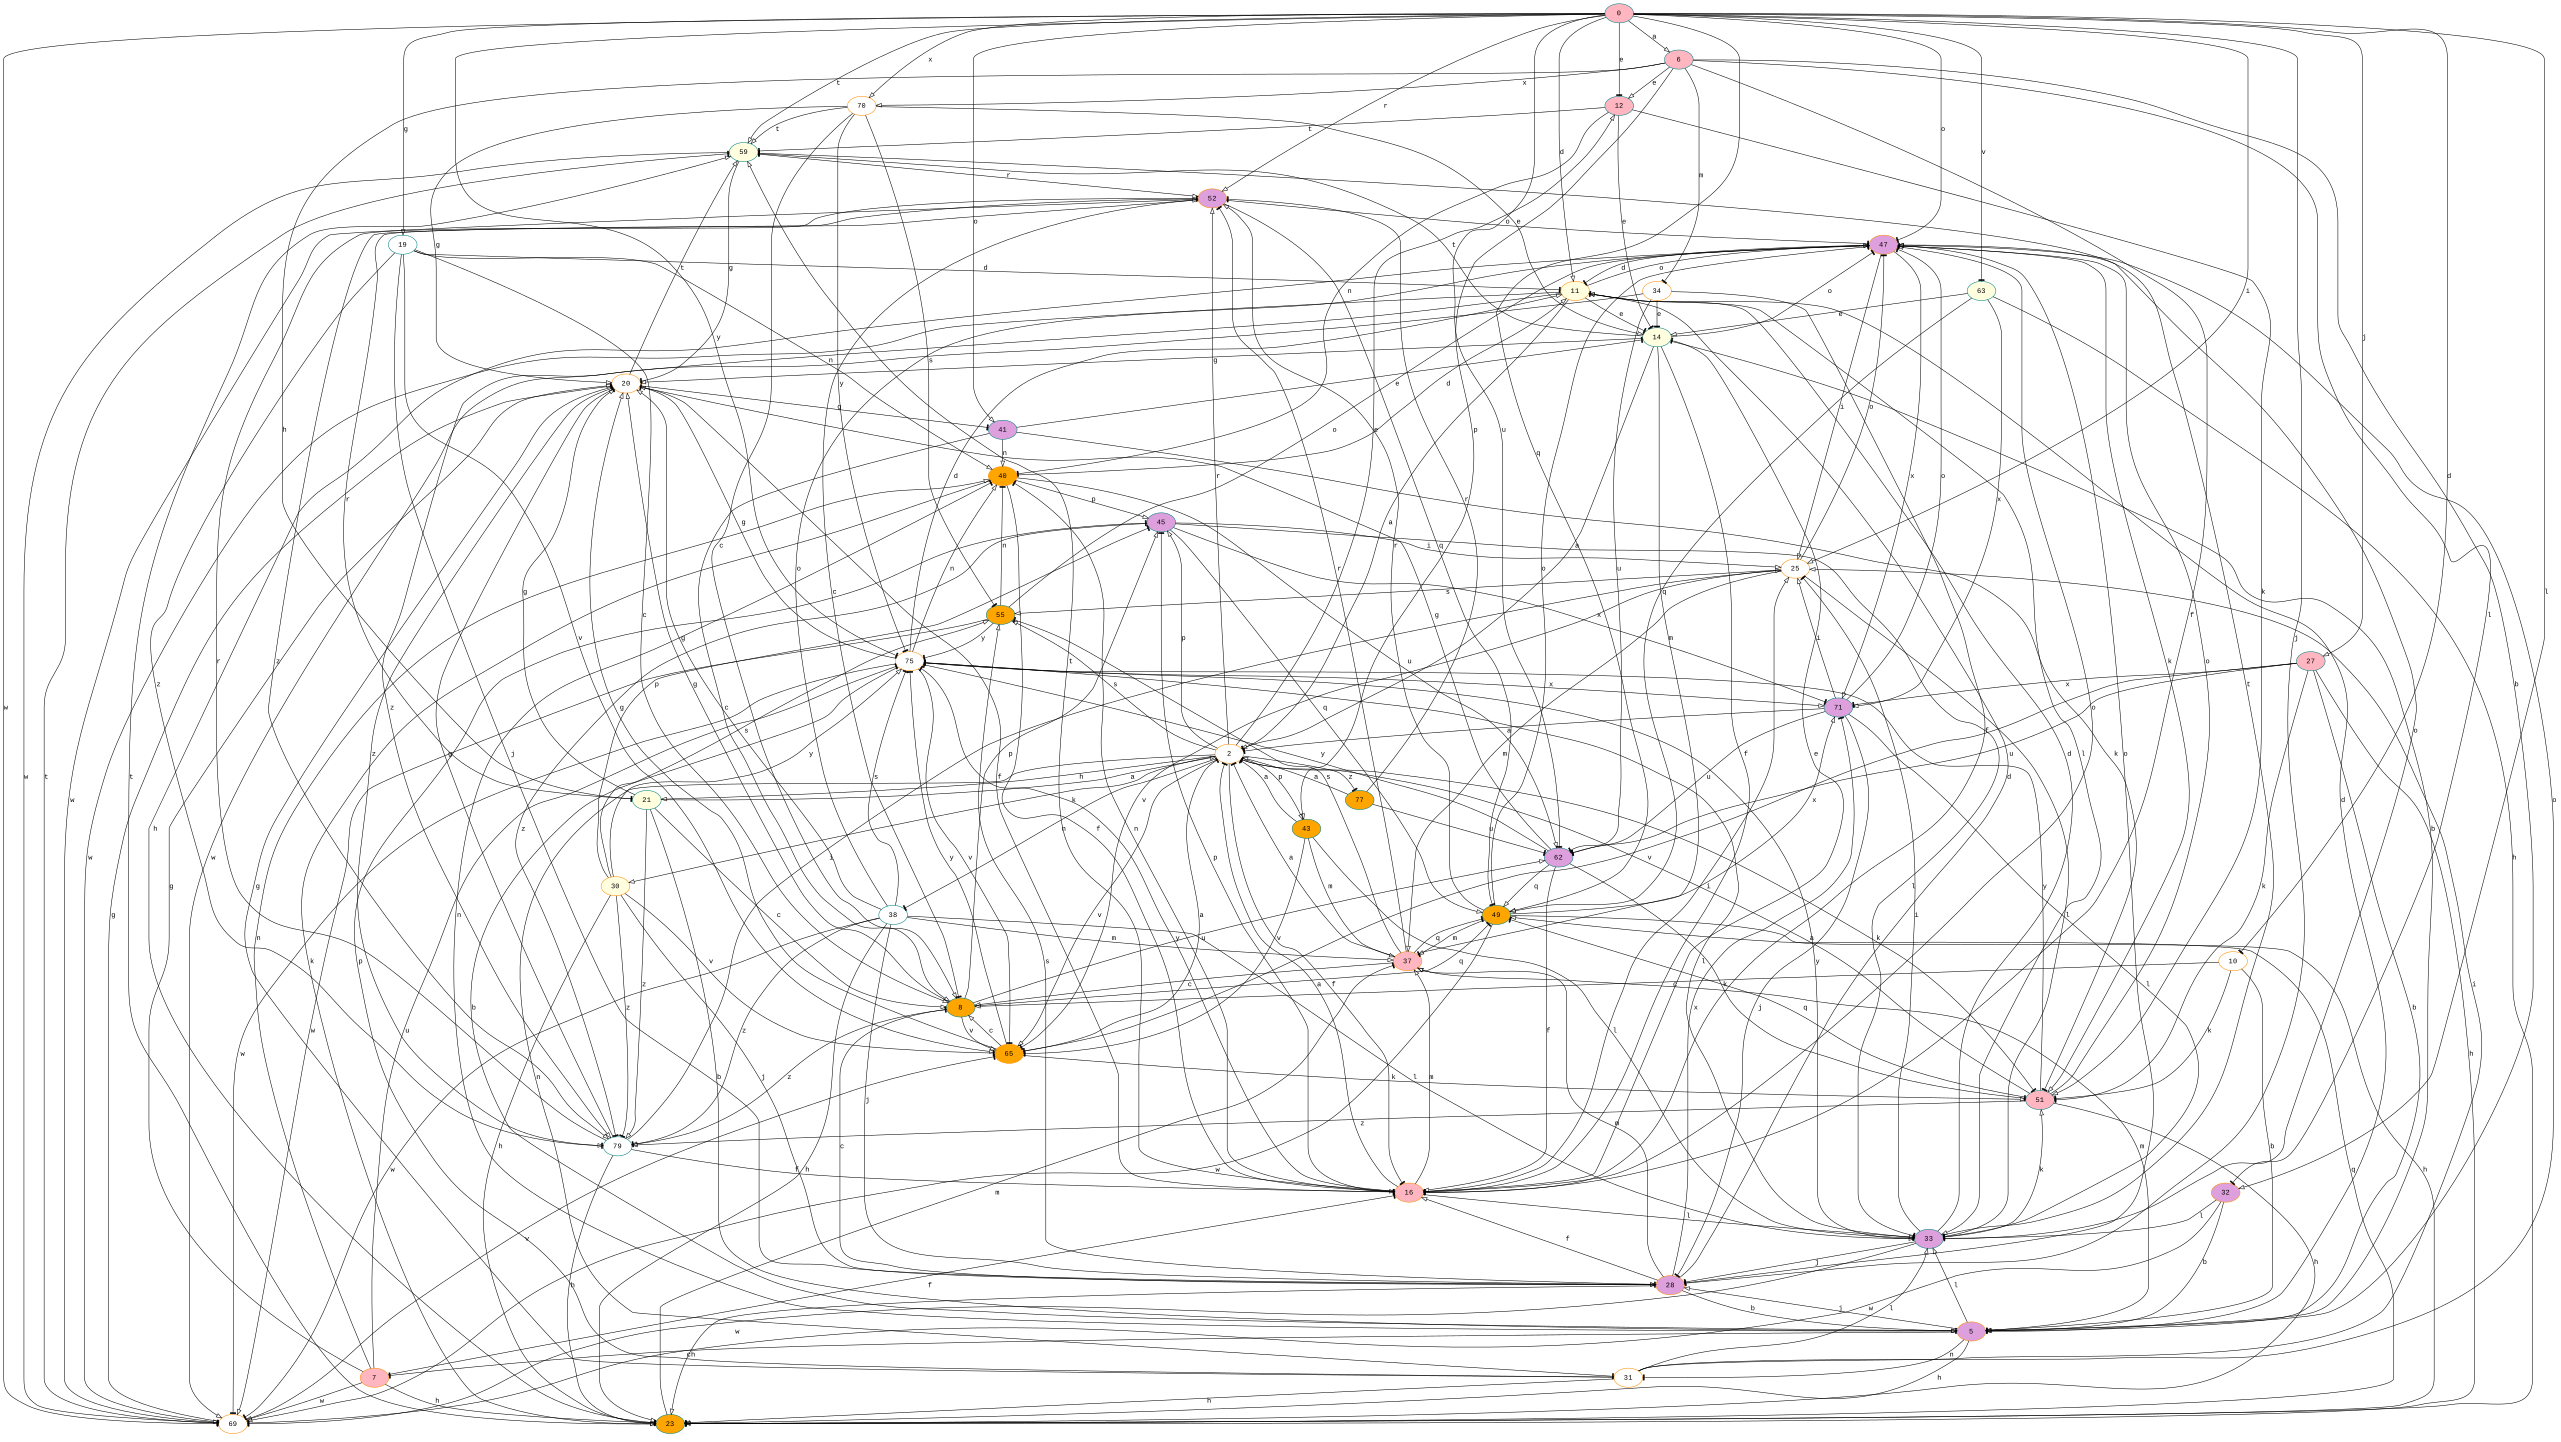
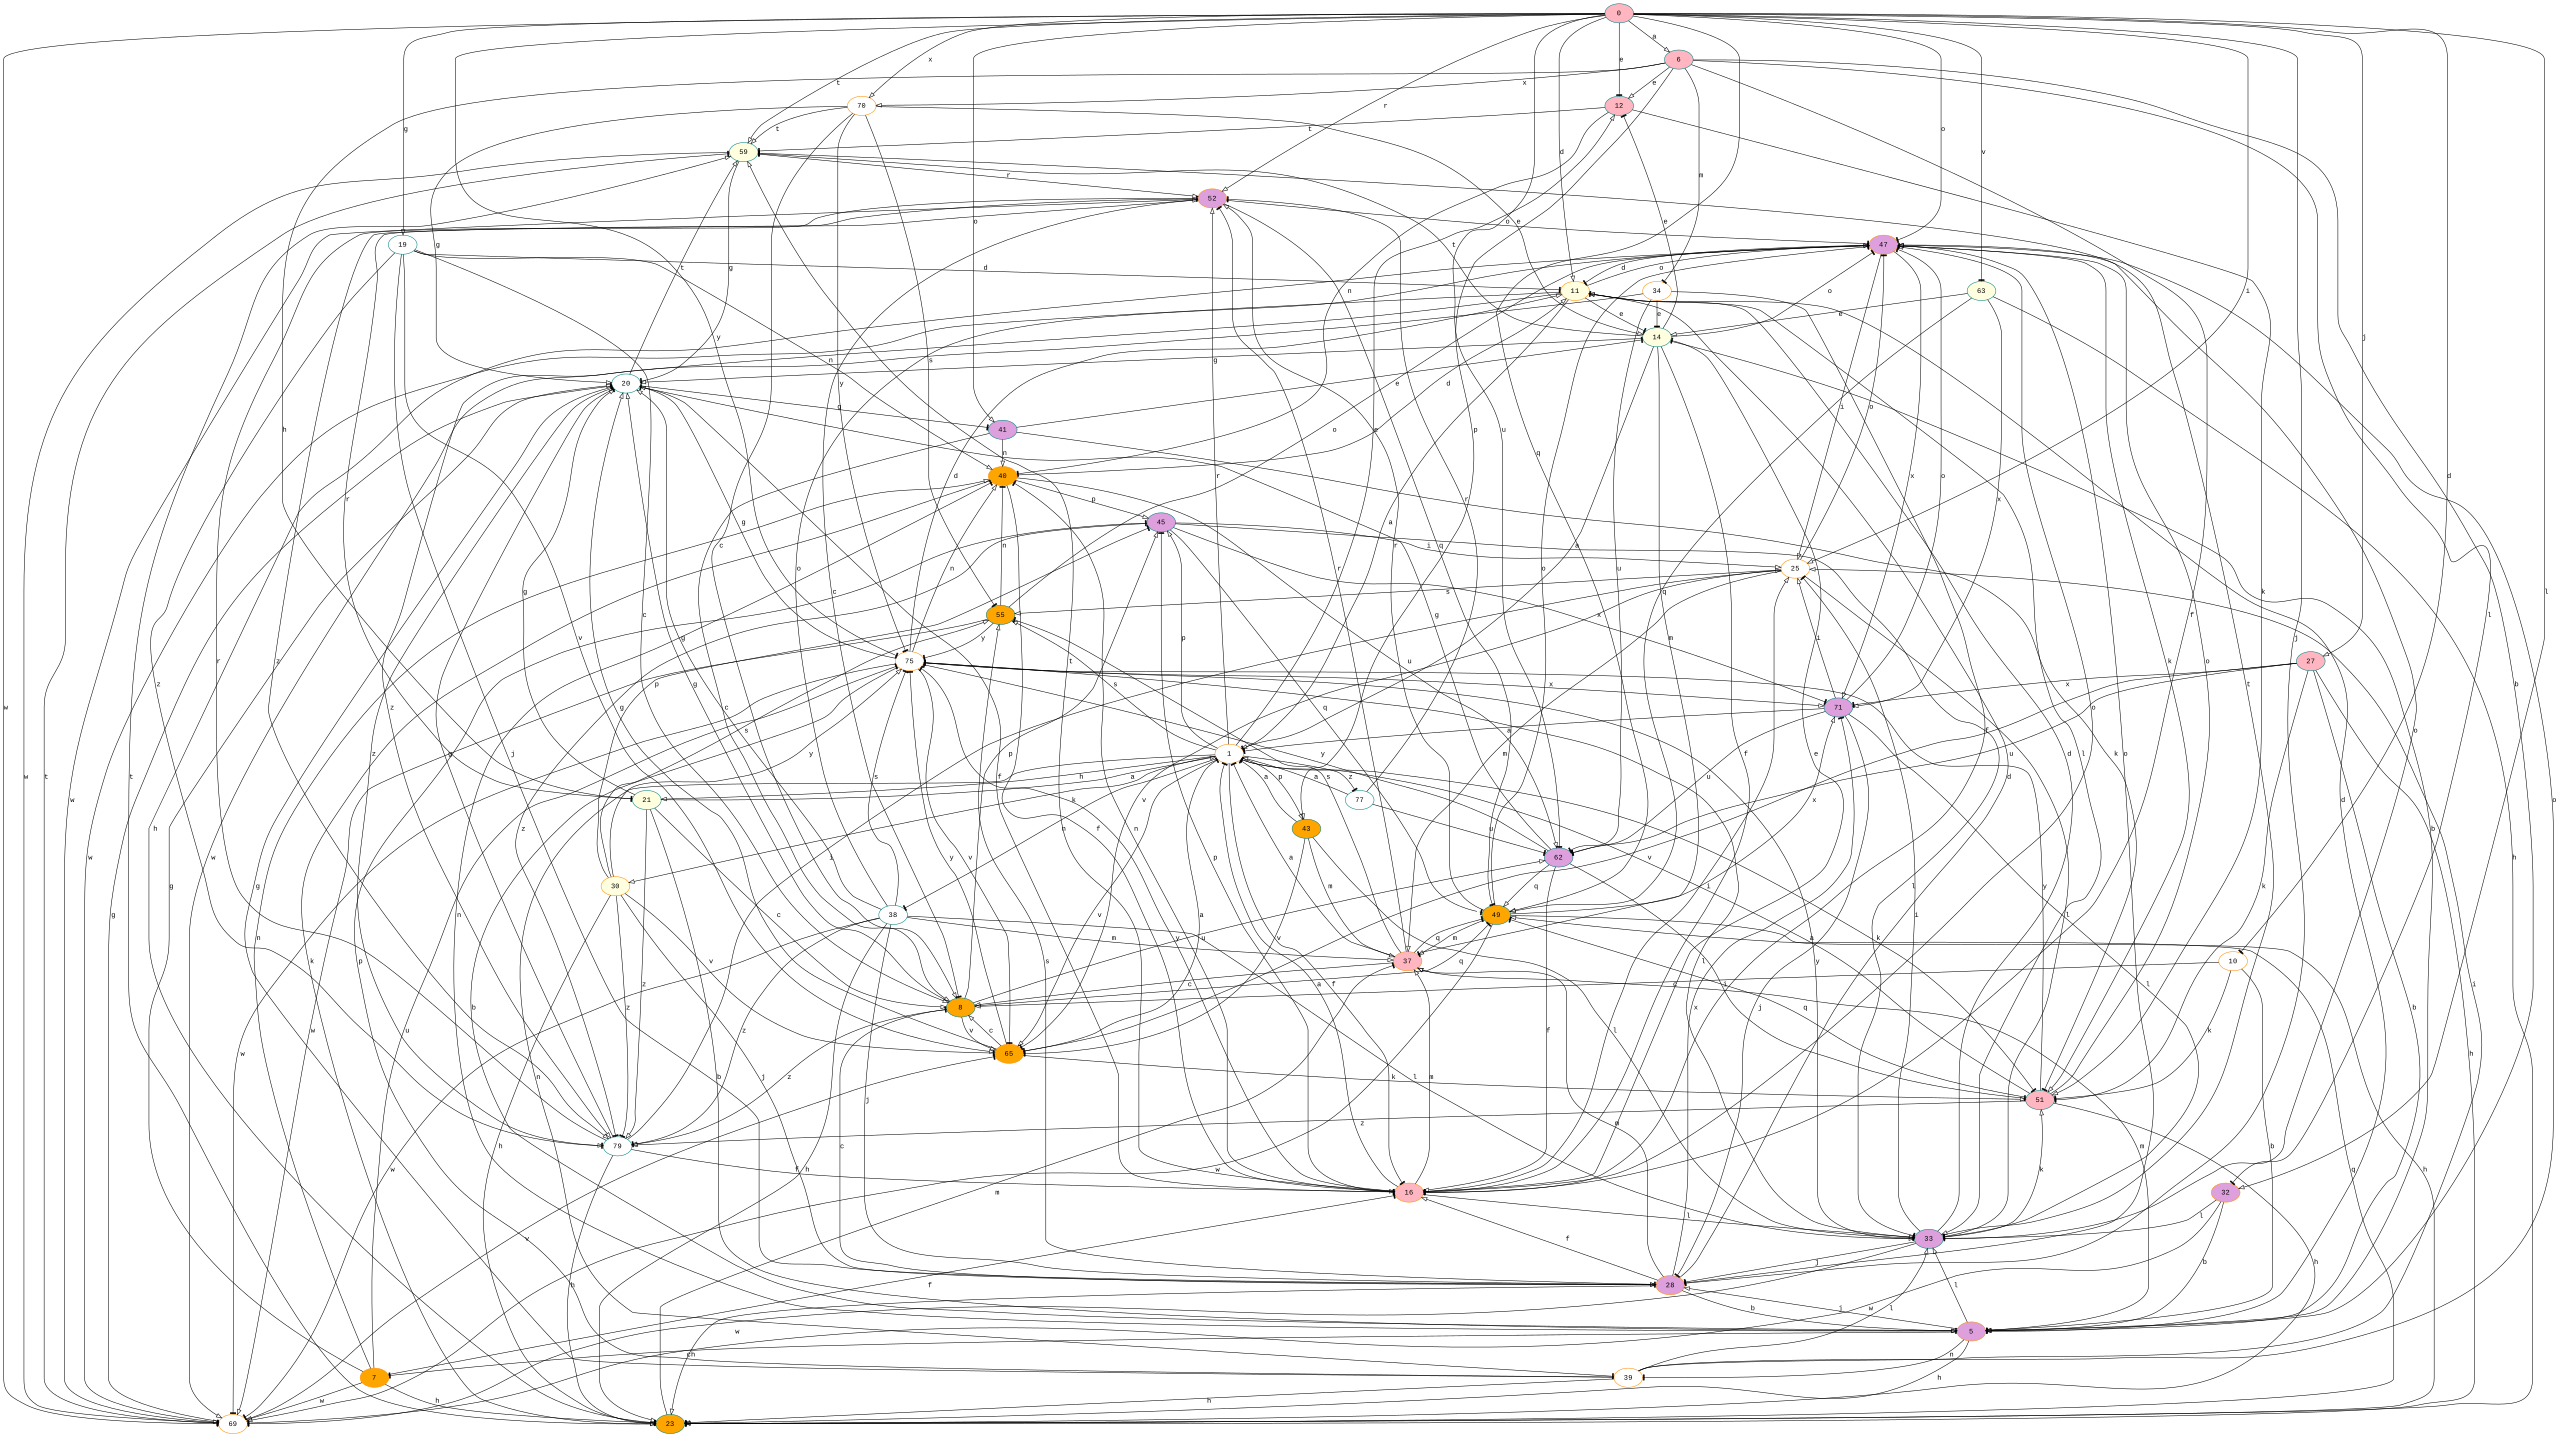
edge "12" -> "14": reversed
node "20": color darkorange -> teal
edge "45" -> "49": arrowhead onormal -> tee
node "2": label "2" -> "1"
node "77": fillcolor orange -> white
edge "62" -> "51": label "k" -> "i"
node "7": fillcolor lightpink -> orange
node "31": label "31" -> "39"
